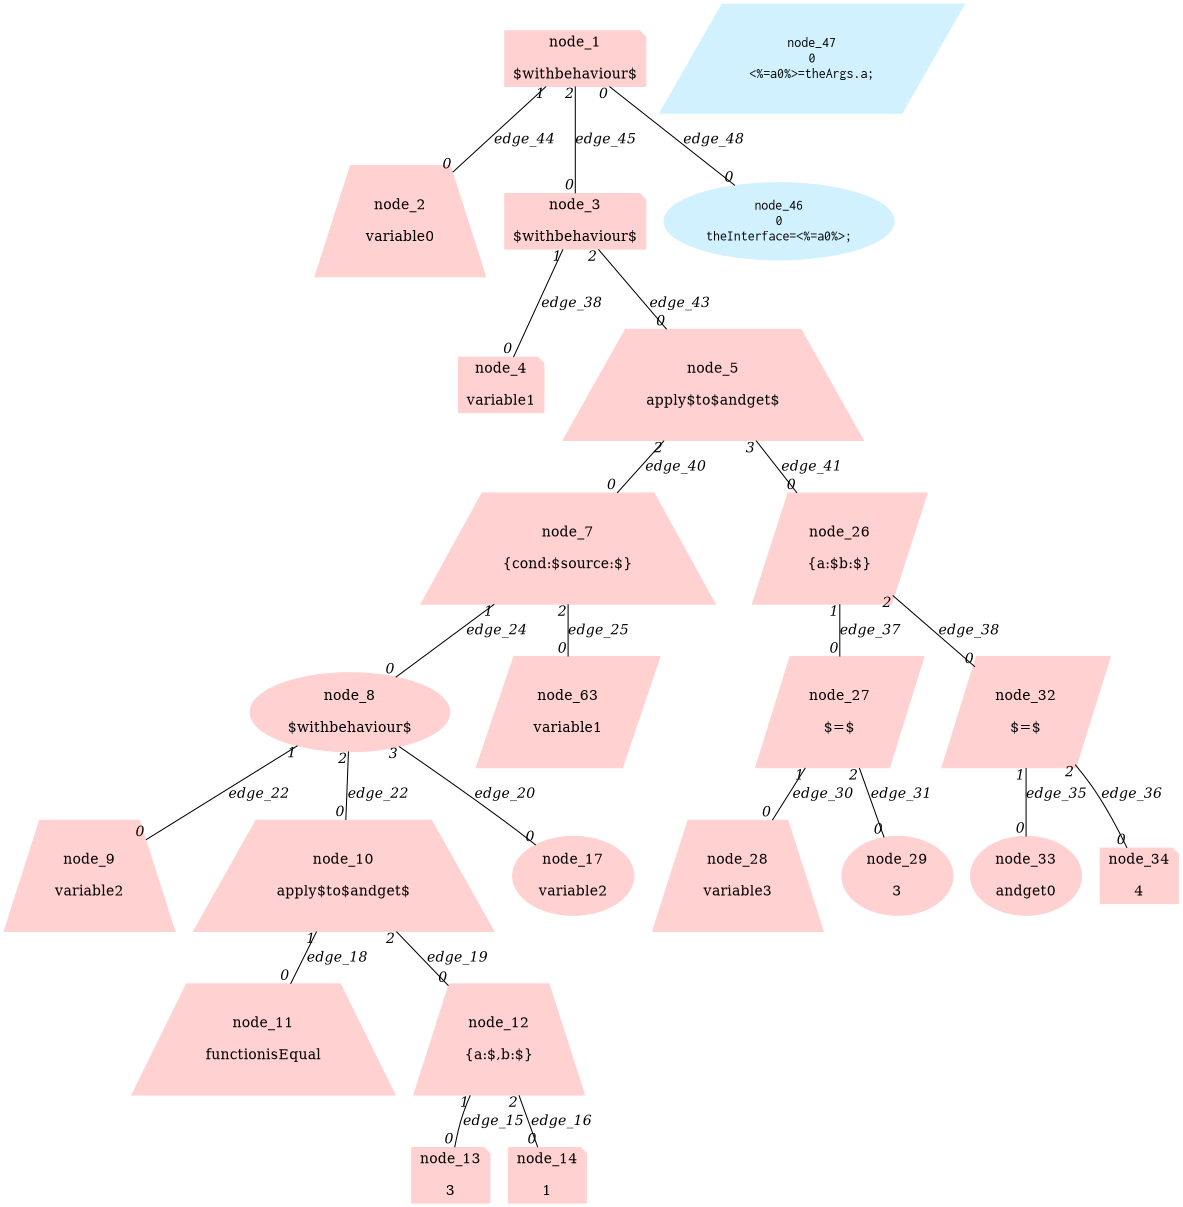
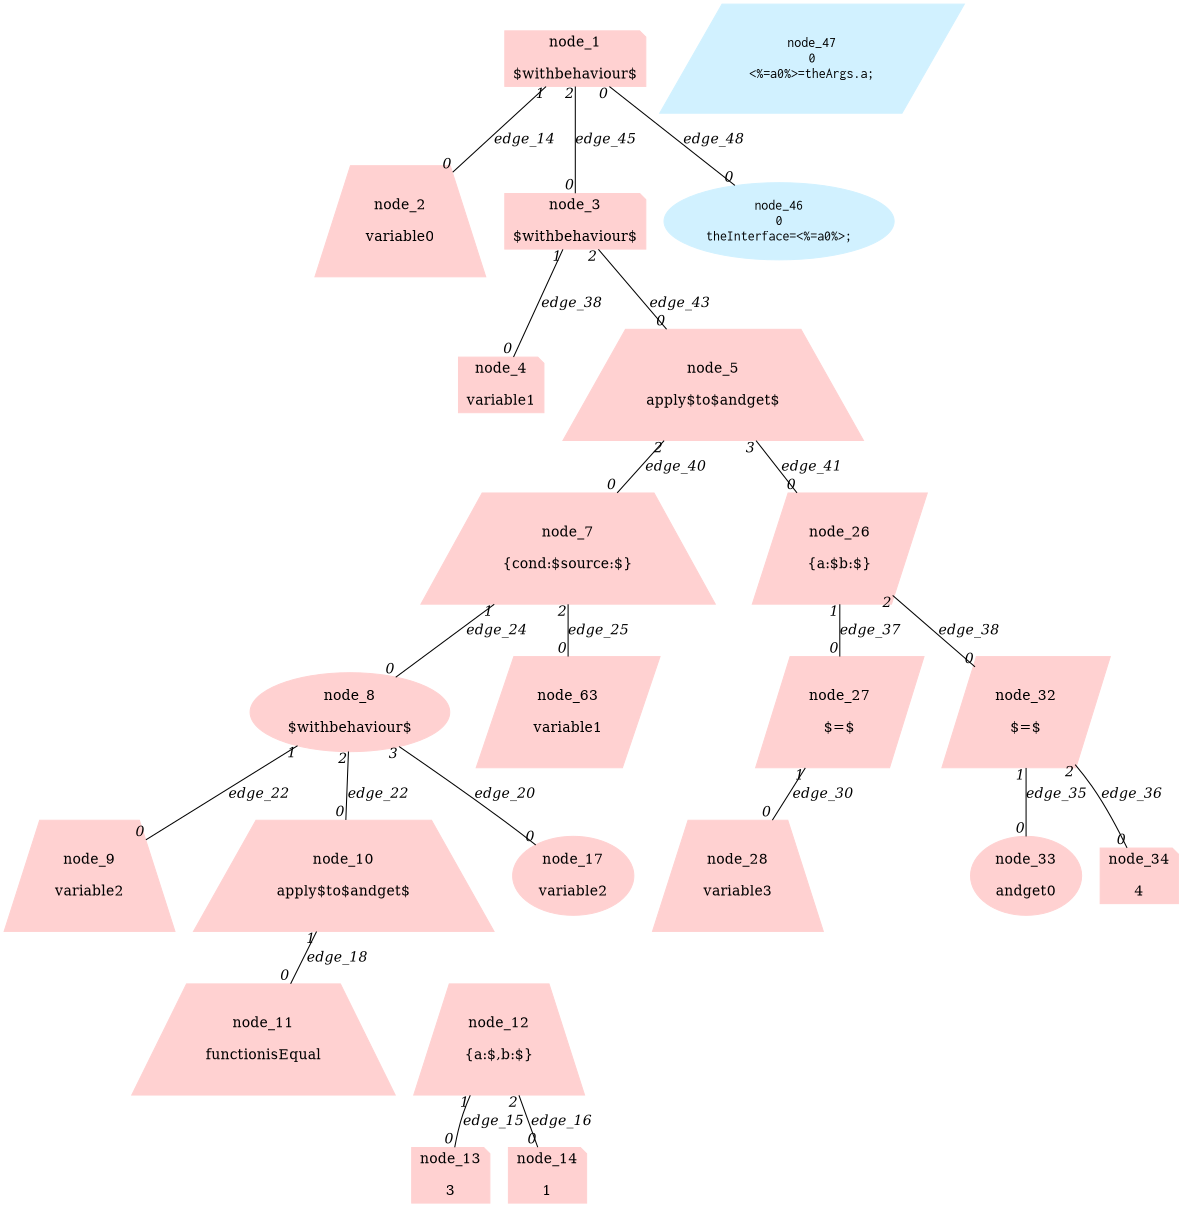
edge "node_1 $withbehaviour$" -- "node_2 variable0": label "edge_44" -> "edge_14"
node "node_29 3": removed
edge "node_10 apply$to$andget$" -- "node_12 {a:$,b:$}": removed, label "edge_19"
